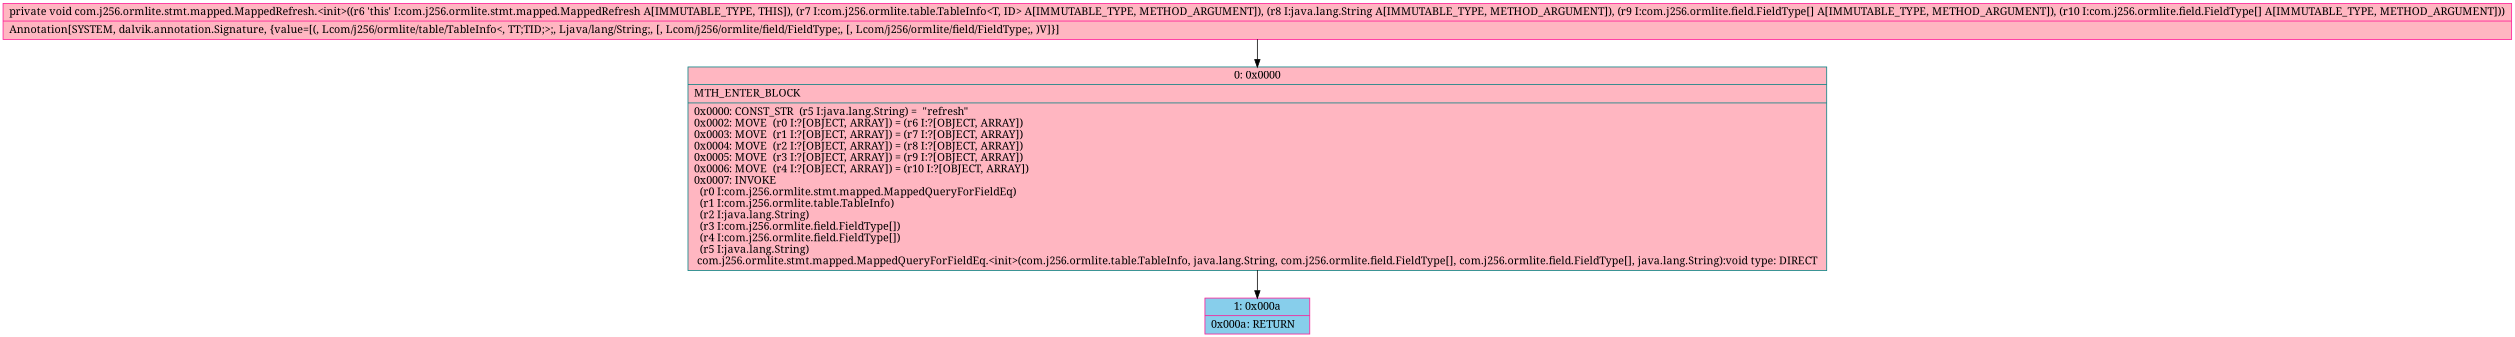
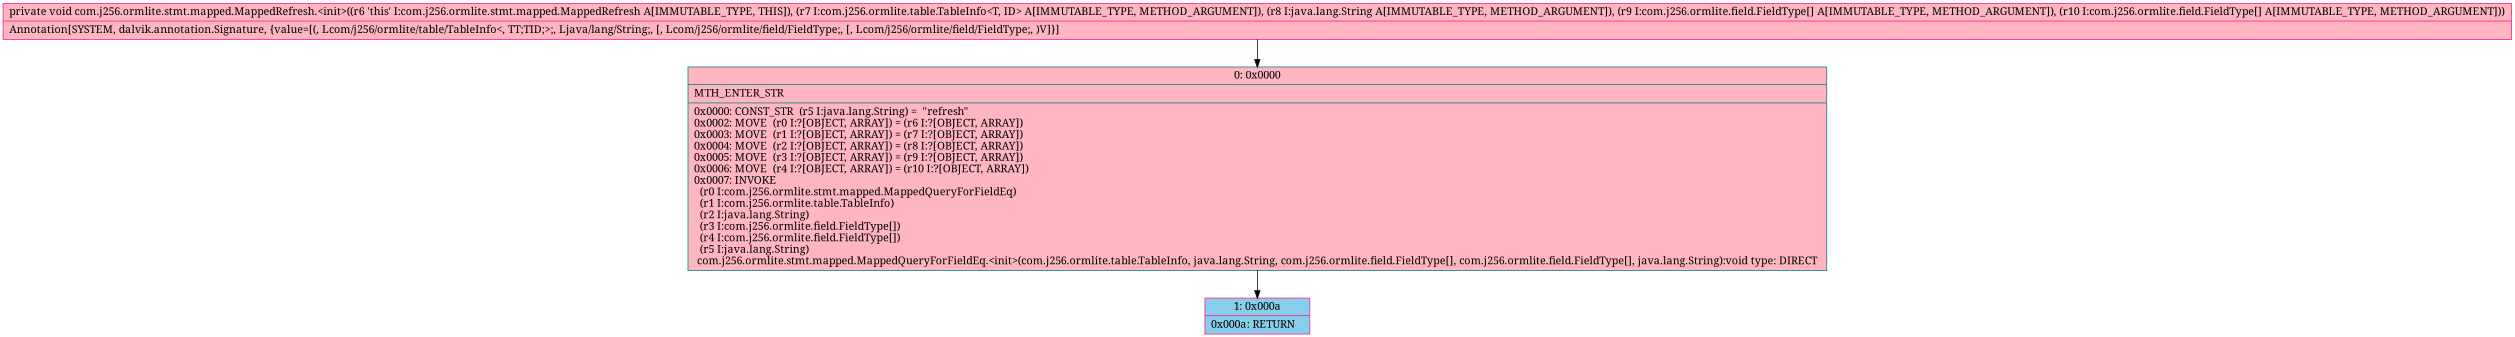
node "0: 0x0000": text "MTH_ENTER_BLOCK" -> "MTH_ENTER_STR"
